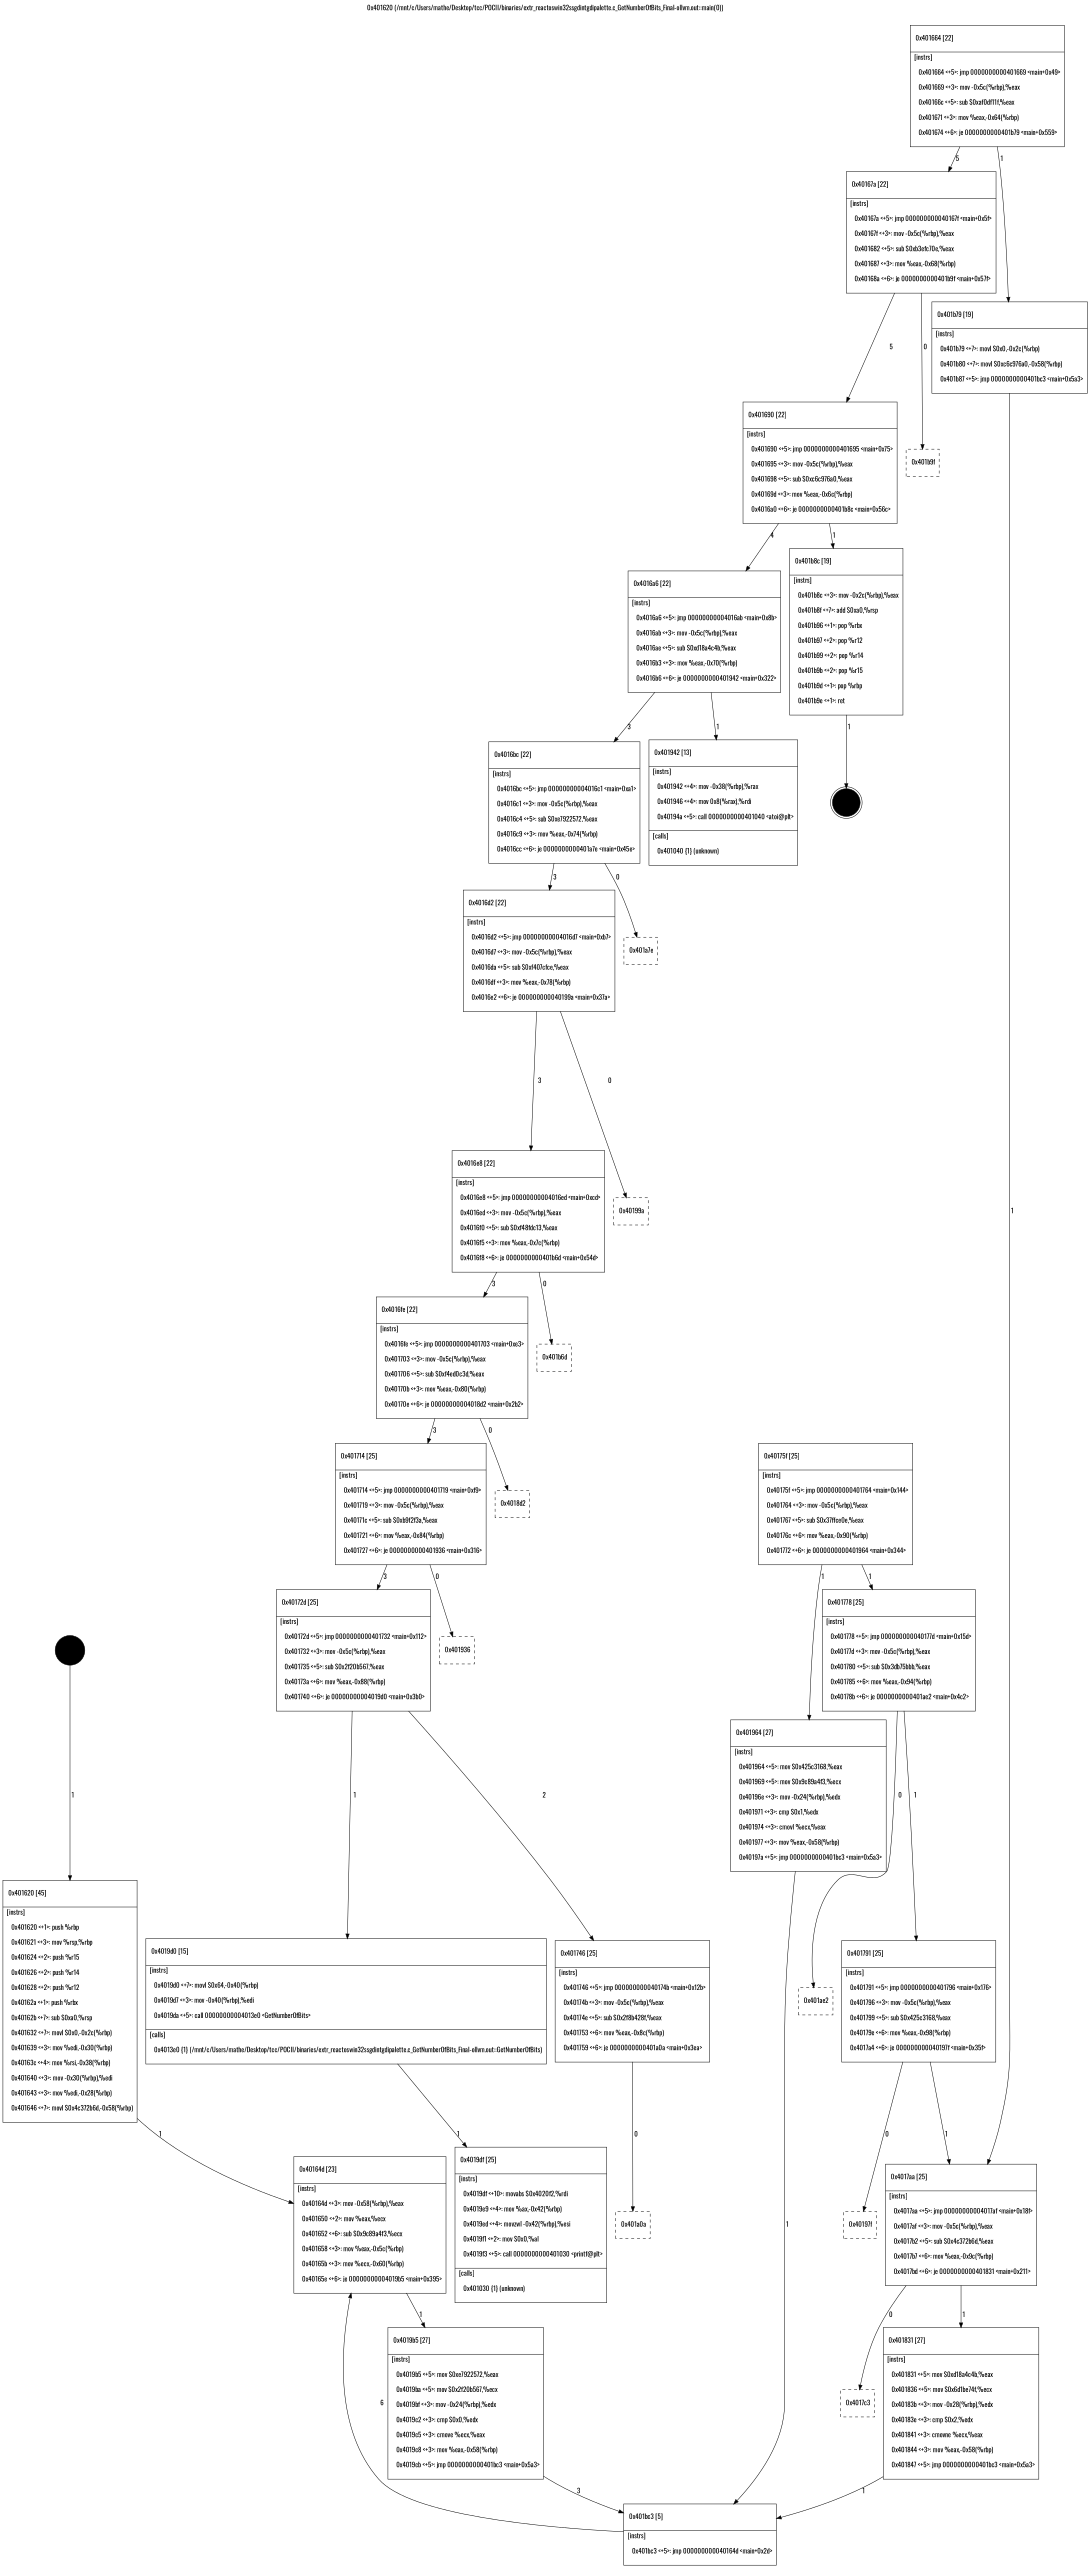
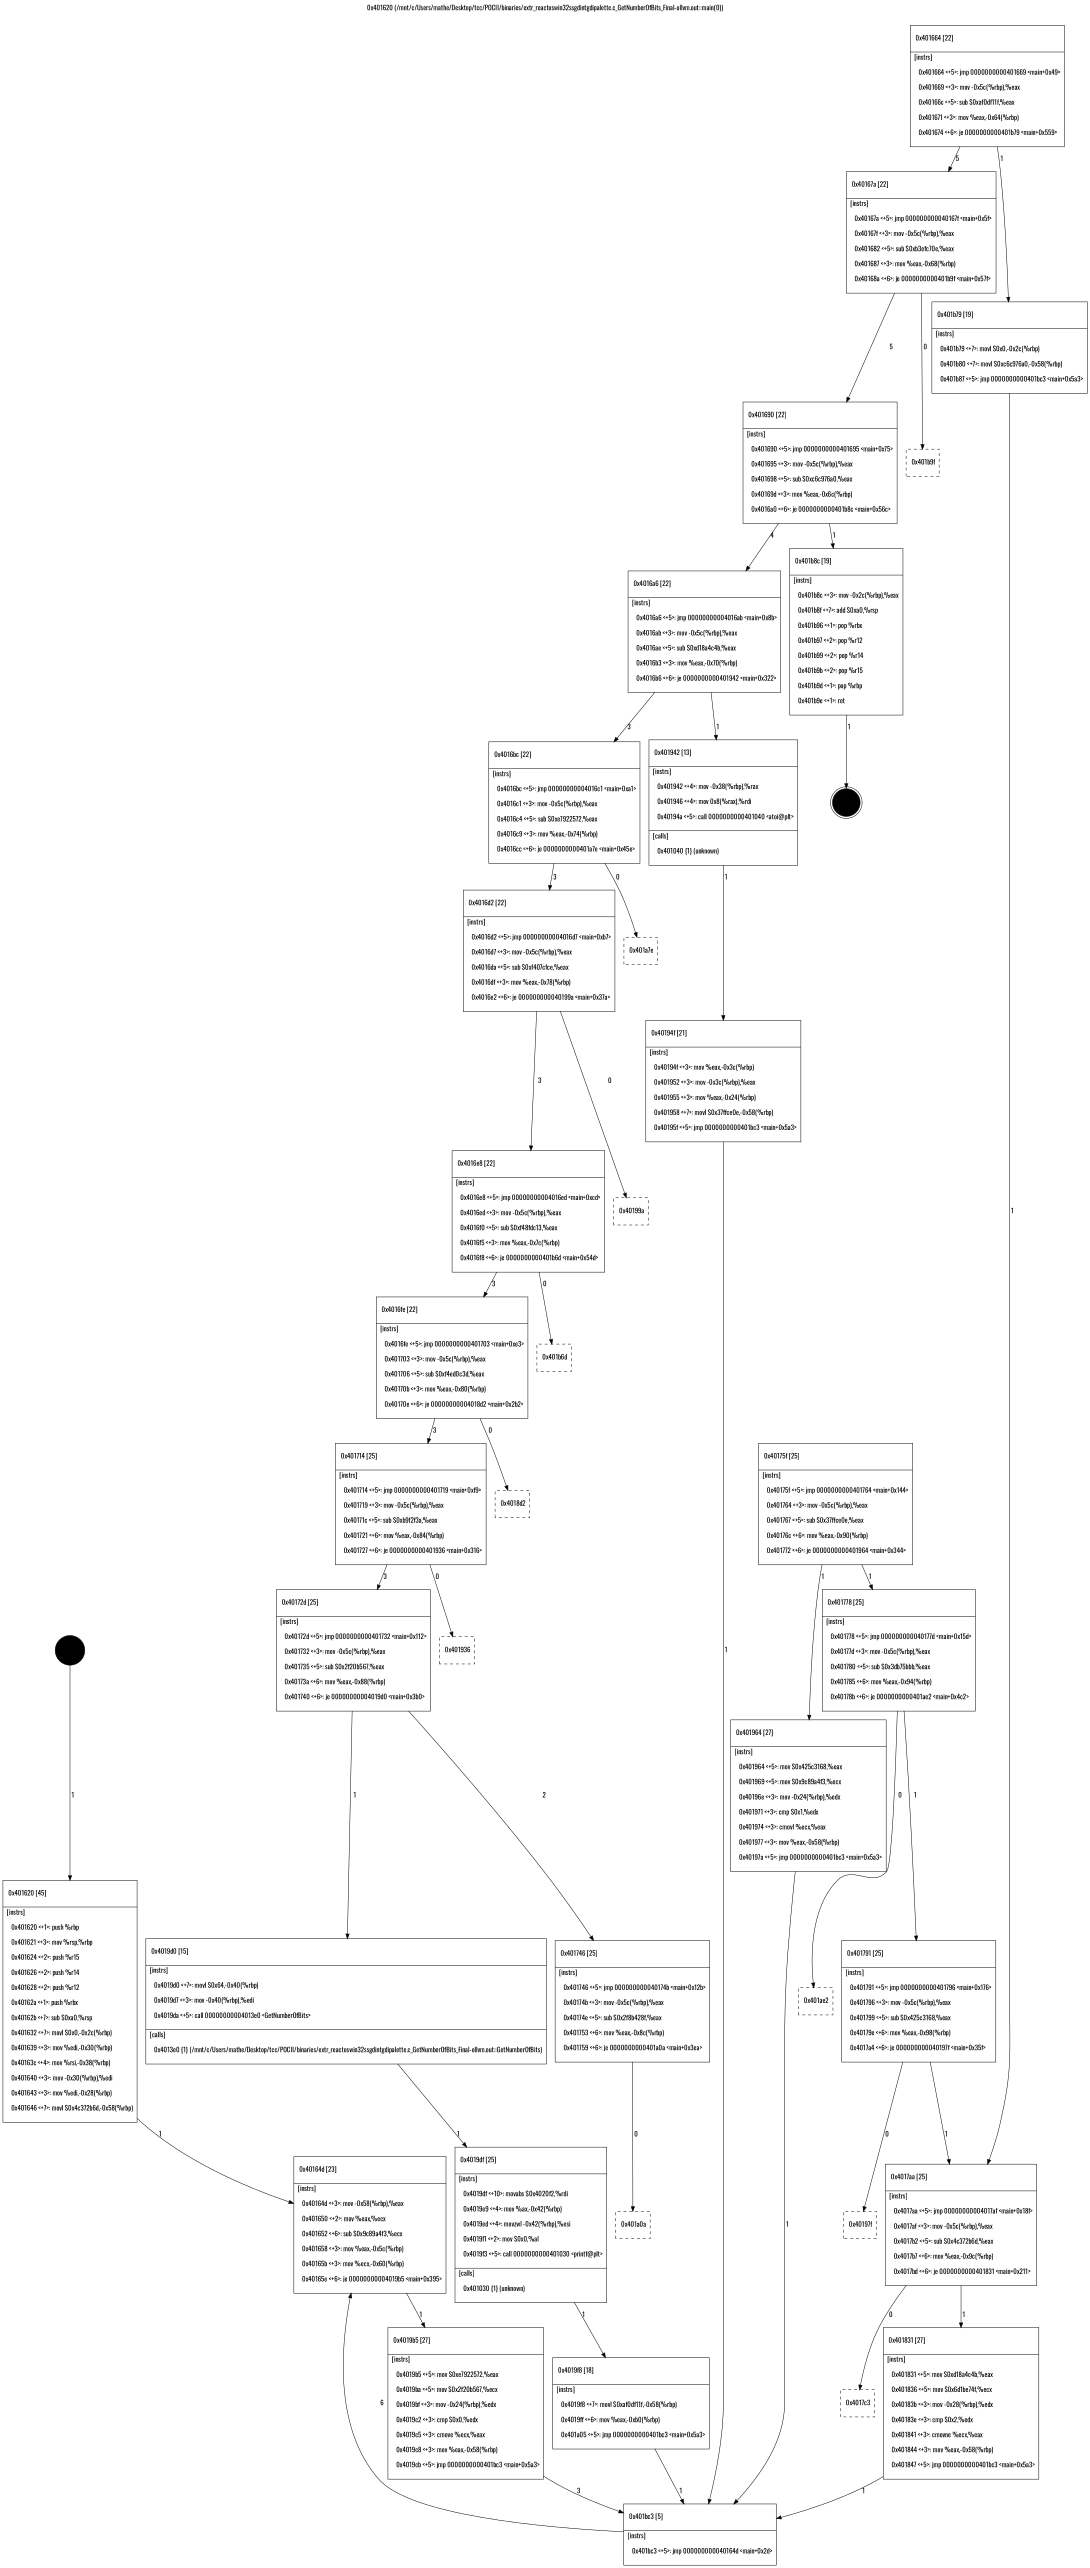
node "0x40194f [21]": added
node "0x4019f8 [18]": added
